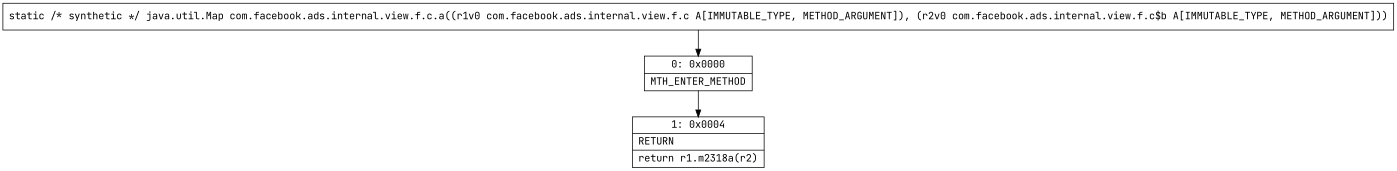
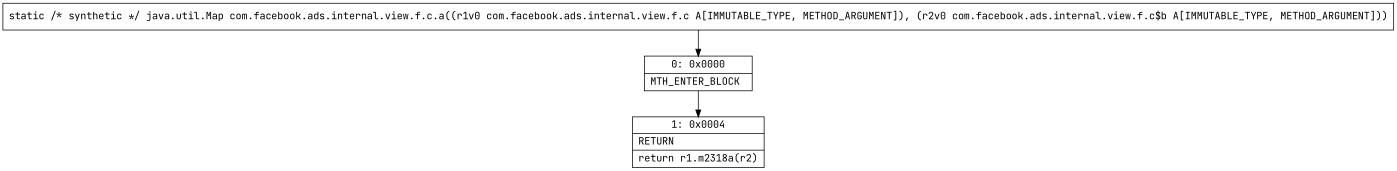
node "0: 0x0000": text "MTH_ENTER_METHOD" -> "MTH_ENTER_BLOCK"
